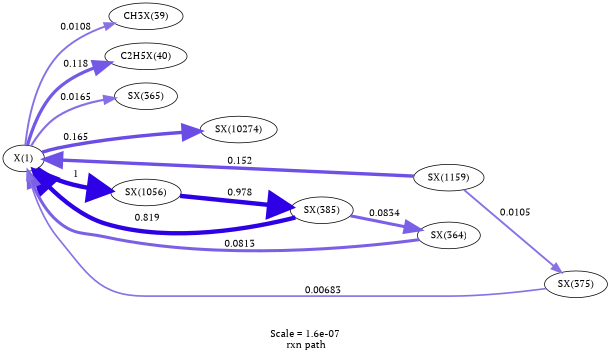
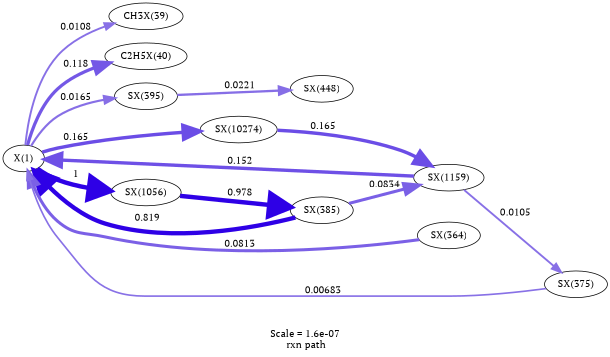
node "SX(448)": added
node "SX(365)": label "SX(365)" -> "SX(395)"
edge "SX(10274)" -> "SX(1159)": added, label "0.165"
edge "SX(385)" -> "SX(364)": now "SX(385)" -> "SX(1159)"
